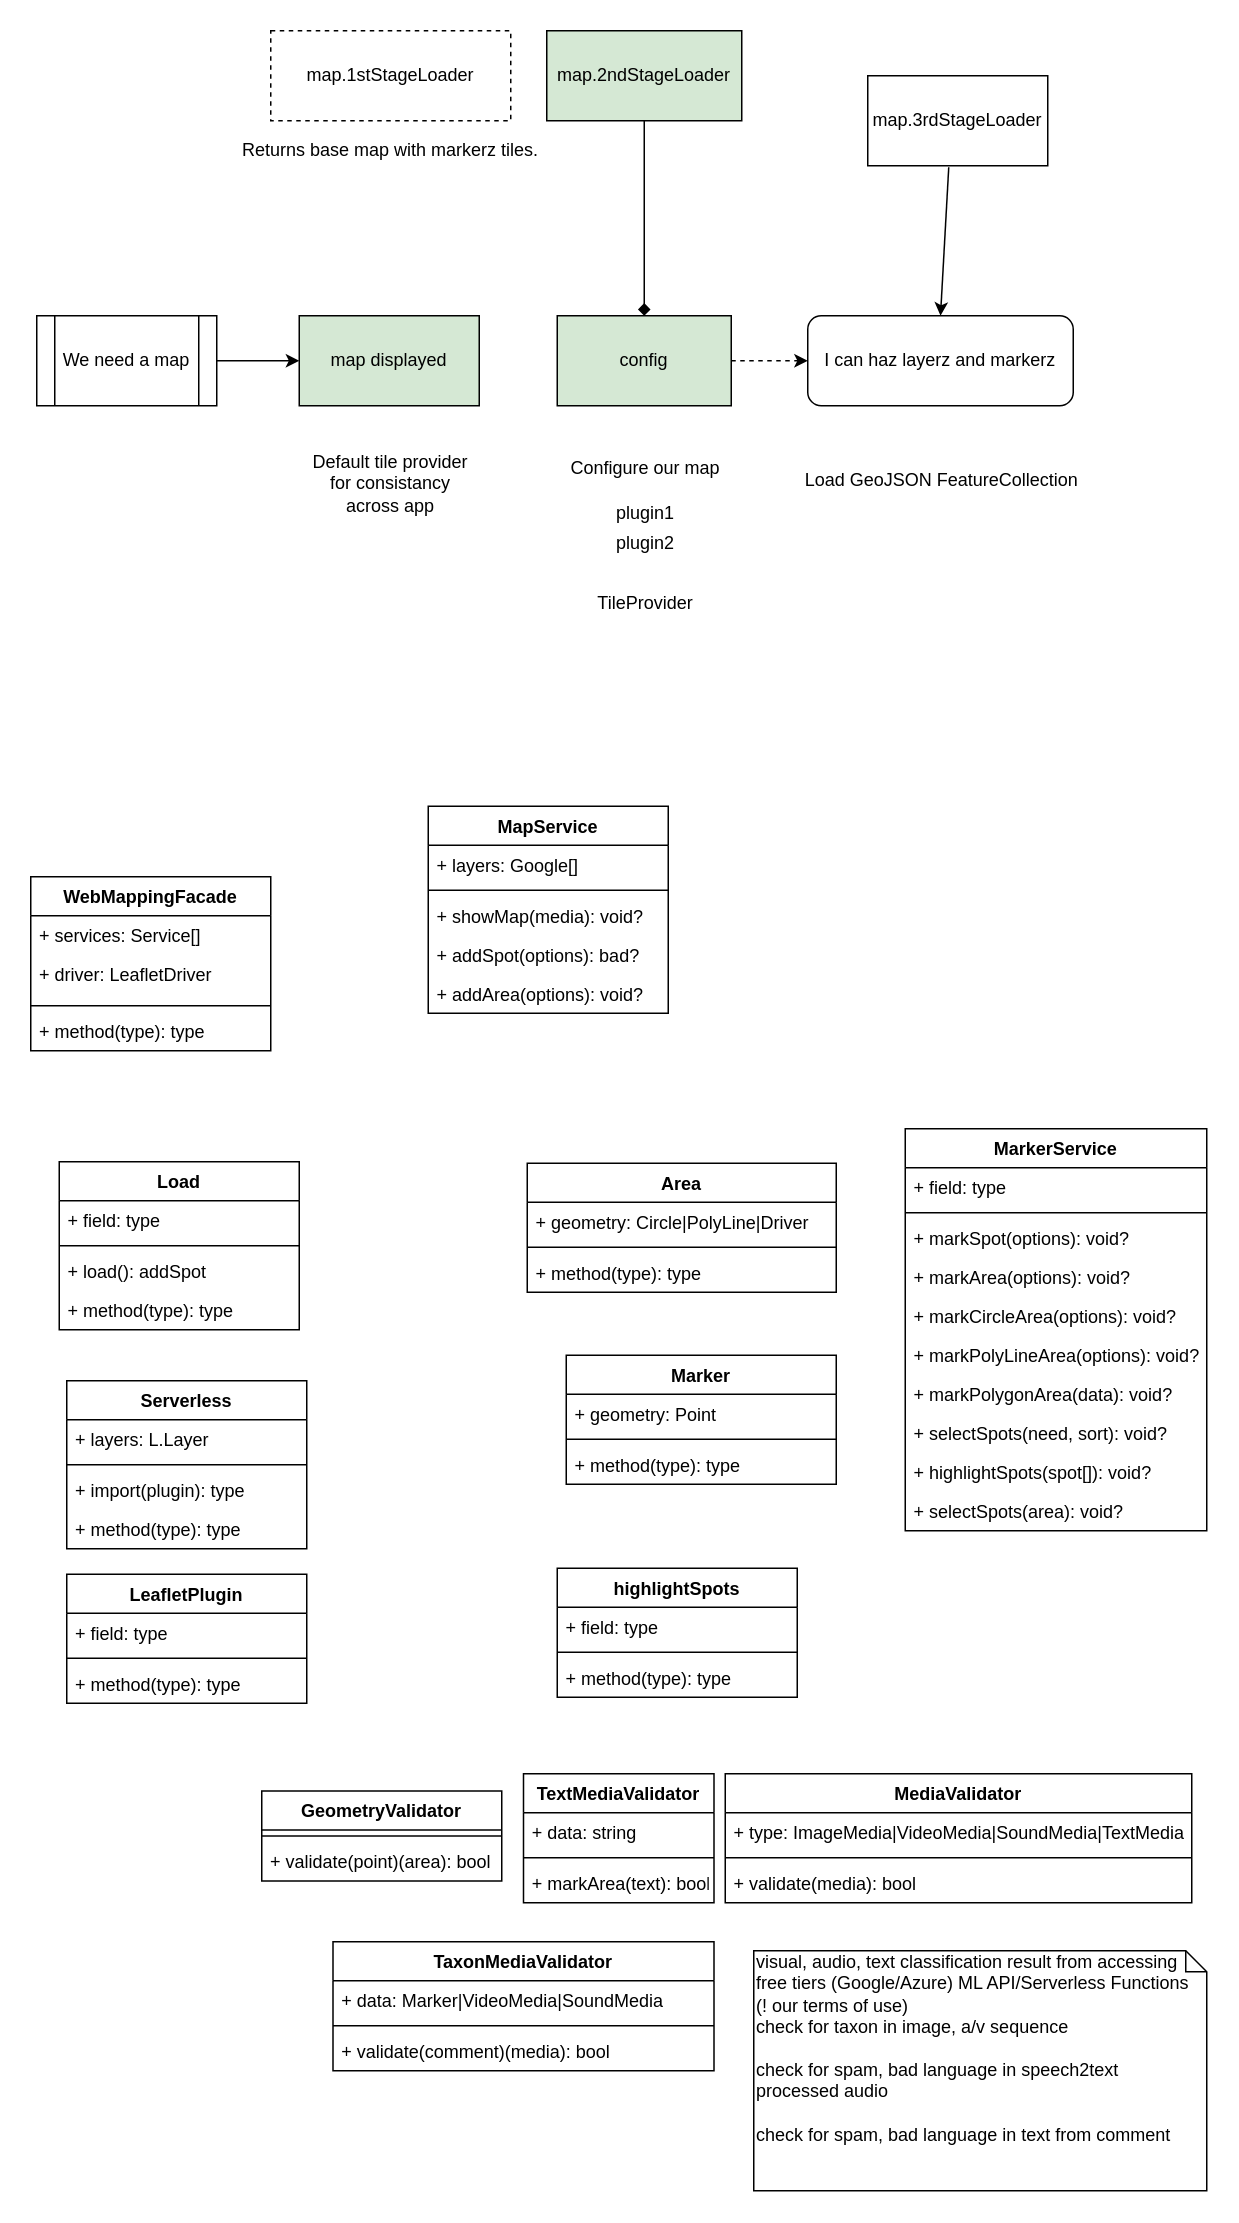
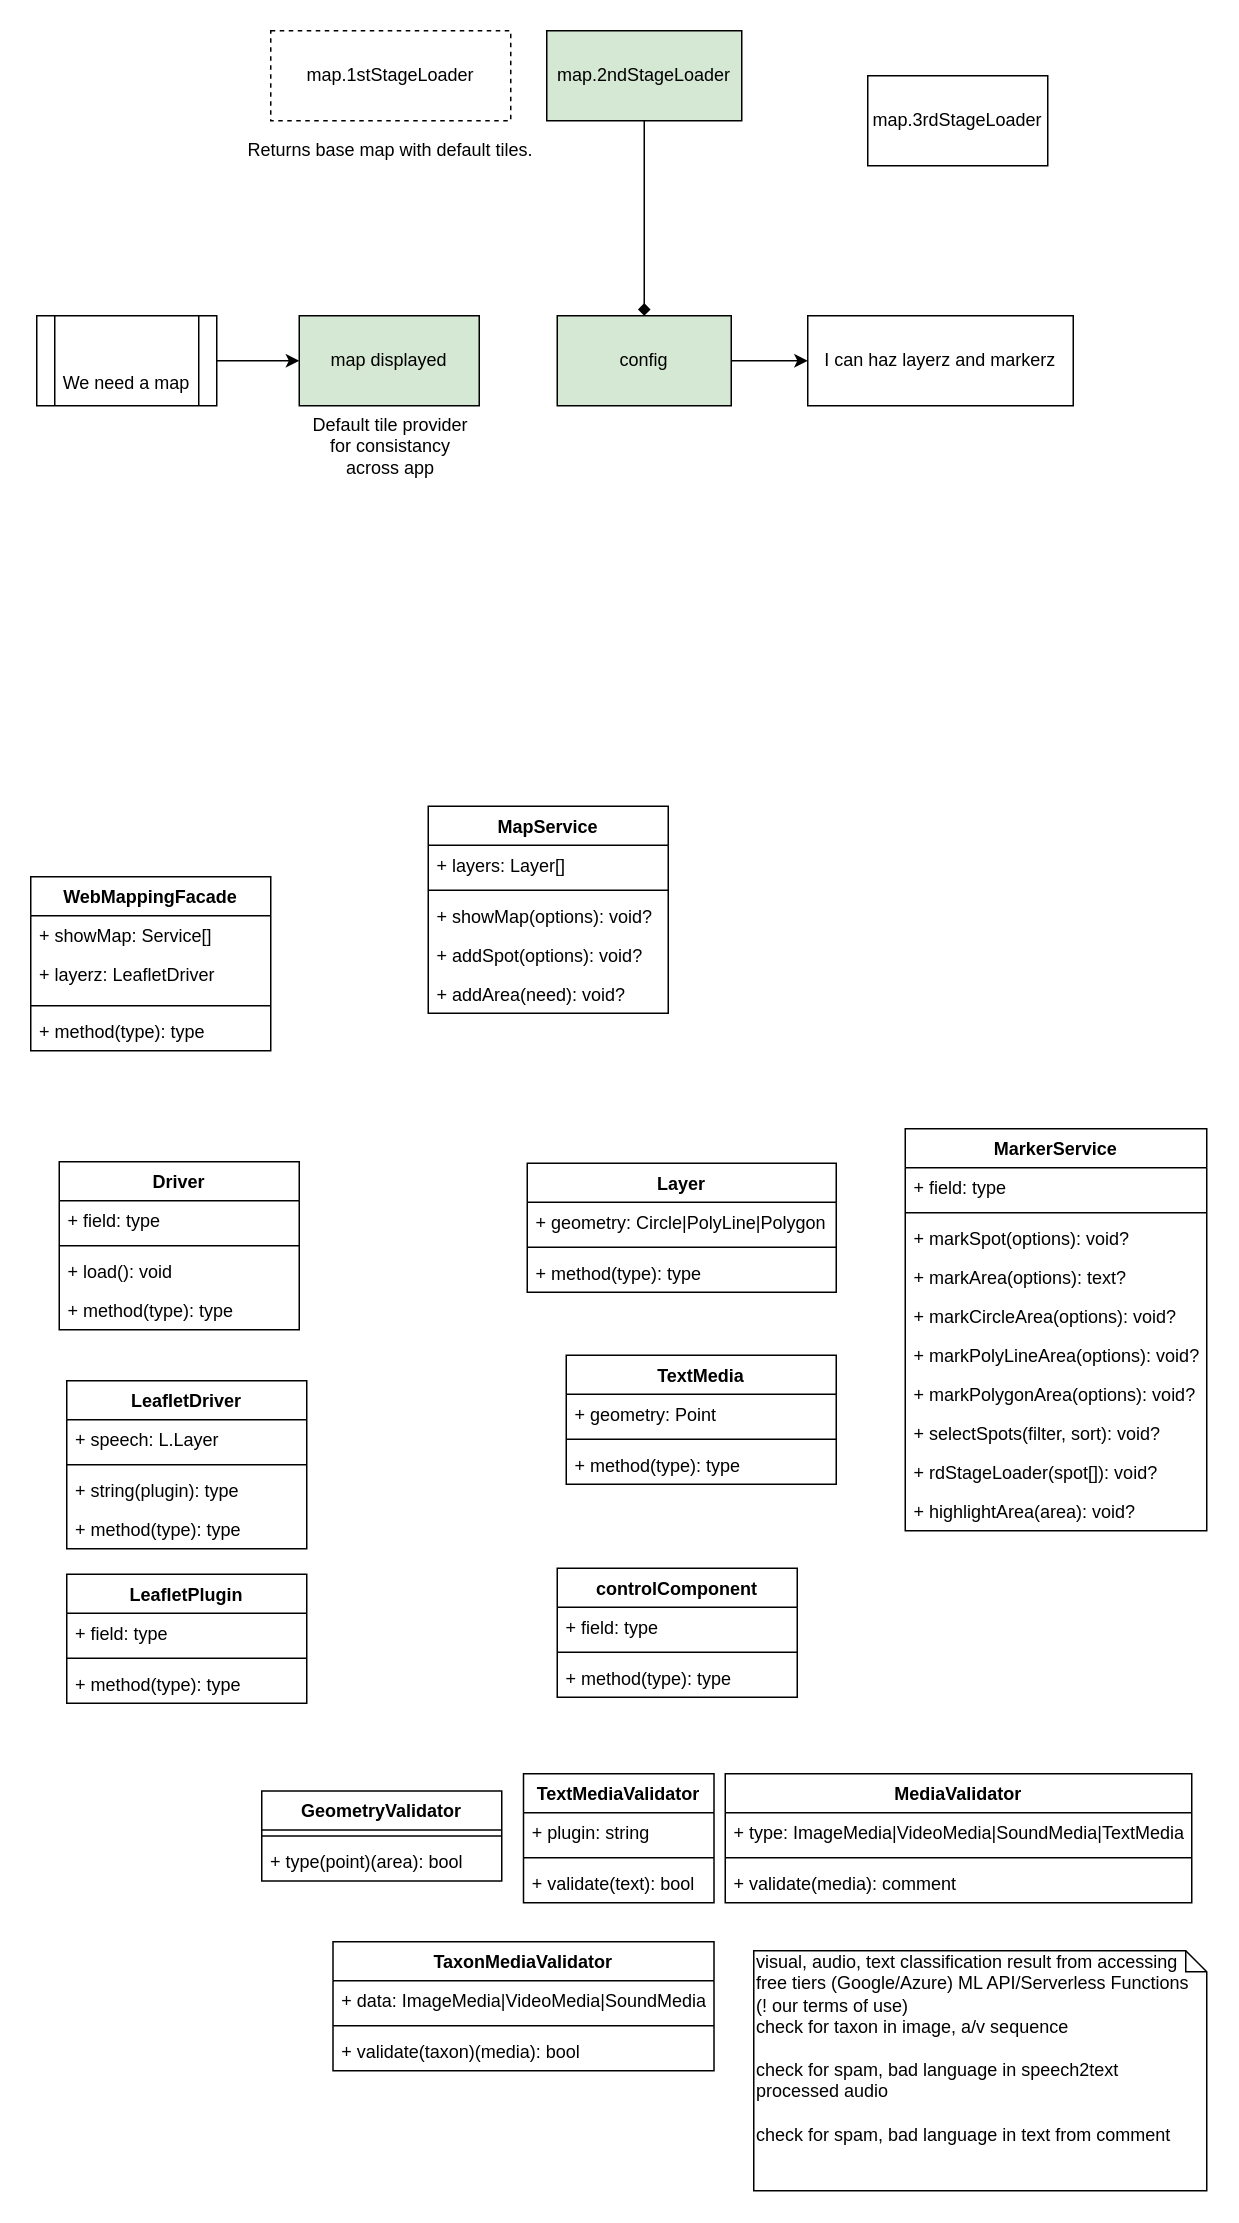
node "Returns base map with markerz tiles.": label "Returns base map with markerz tiles." -> "Returns base map with default tiles."
edge "map.3rdStageLoader" -> "I can haz layerz and markerz": removed
node "We need a map": moved (127, 361) -> (127, 383)
edge "config" -> "I can haz layerz and markerz": style dashed -> solid
node "I can haz layerz and markerz": shape rounded rectangle -> rectangle
node "Configure our map": removed
node "Load GeoJSON FeatureCollection": removed
node "Default tile provider for consistancy across app": moved (391, 484) -> (391, 446)
node "plugin1": removed
node "plugin2": removed
node "TileProvider": removed
node "+ layers: Google[]": label "+ layers: Google[]" -> "+ layers: Layer[]"
node "+ showMap(media): void?": label "+ showMap(media): void?" -> "+ showMap(options): void?"
node "+ services: Service[]": label "+ services: Service[]" -> "+ showMap: Service[]"
node "+ addSpot(options): bad?": label "+ addSpot(options): bad?" -> "+ addSpot(options): void?"
node "+ driver: LeafletDriver": label "+ driver: LeafletDriver" -> "+ layerz: LeafletDriver"
node "+ addArea(options): void?": label "+ addArea(options): void?" -> "+ addArea(need): void?"
node "Load": label "Load" -> "Driver"
node "Area": label "Area" -> "Layer"
node "+ geometry: Circle|PolyLine|Driver": label "+ geometry: Circle|PolyLine|Driver" -> "+ geometry: Circle|PolyLine|Polygon"
node "+ load(): addSpot": label "+ load(): addSpot" -> "+ load(): void"
node "+ markArea(options): void?": label "+ markArea(options): void?" -> "+ markArea(options): text?"
node "Marker": label "Marker" -> "TextMedia"
node "+ markPolygonArea(data): void?": label "+ markPolygonArea(data): void?" -> "+ markPolygonArea(options): void?"
node "Serverless": label "Serverless" -> "LeafletDriver"
node "+ selectSpots(need, sort): void?": label "+ selectSpots(need, sort): void?" -> "+ selectSpots(filter, sort): void?"
node "+ layers: L.Layer": label "+ layers: L.Layer" -> "+ speech: L.Layer"
node "+ highlightSpots(spot[]): void?": label "+ highlightSpots(spot[]): void?" -> "+ rdStageLoader(spot[]): void?"
node "+ import(plugin): type": label "+ import(plugin): type" -> "+ string(plugin): type"
node "+ selectSpots(area): void?": label "+ selectSpots(area): void?" -> "+ highlightArea(area): void?"
node "highlightSpots": label "highlightSpots" -> "controlComponent"
node "+ data: string": label "+ data: string" -> "+ plugin: string"
node "+ validate(point)(area): bool": label "+ validate(point)(area): bool" -> "+ type(point)(area): bool"
node "+ markArea(text): bool": label "+ markArea(text): bool" -> "+ validate(text): bool"
node "+ validate(media): bool": label "+ validate(media): bool" -> "+ validate(media): comment"
node "+ data: Marker|VideoMedia|SoundMedia": label "+ data: Marker|VideoMedia|SoundMedia" -> "+ data: ImageMedia|VideoMedia|SoundMedia"
node "+ validate(comment)(media): bool": label "+ validate(comment)(media): bool" -> "+ validate(taxon)(media): bool"
